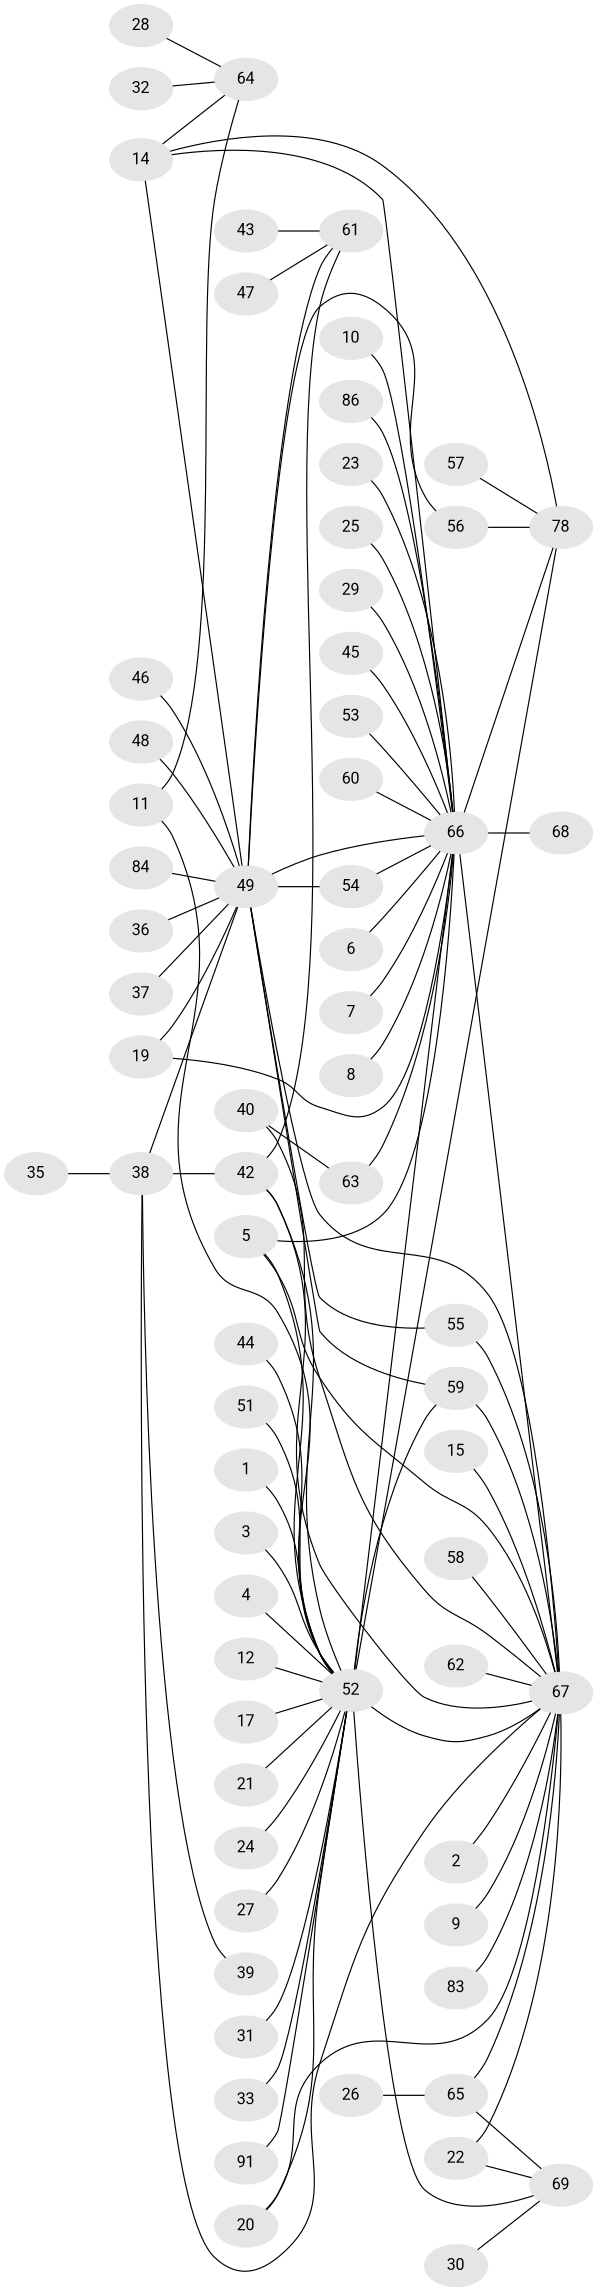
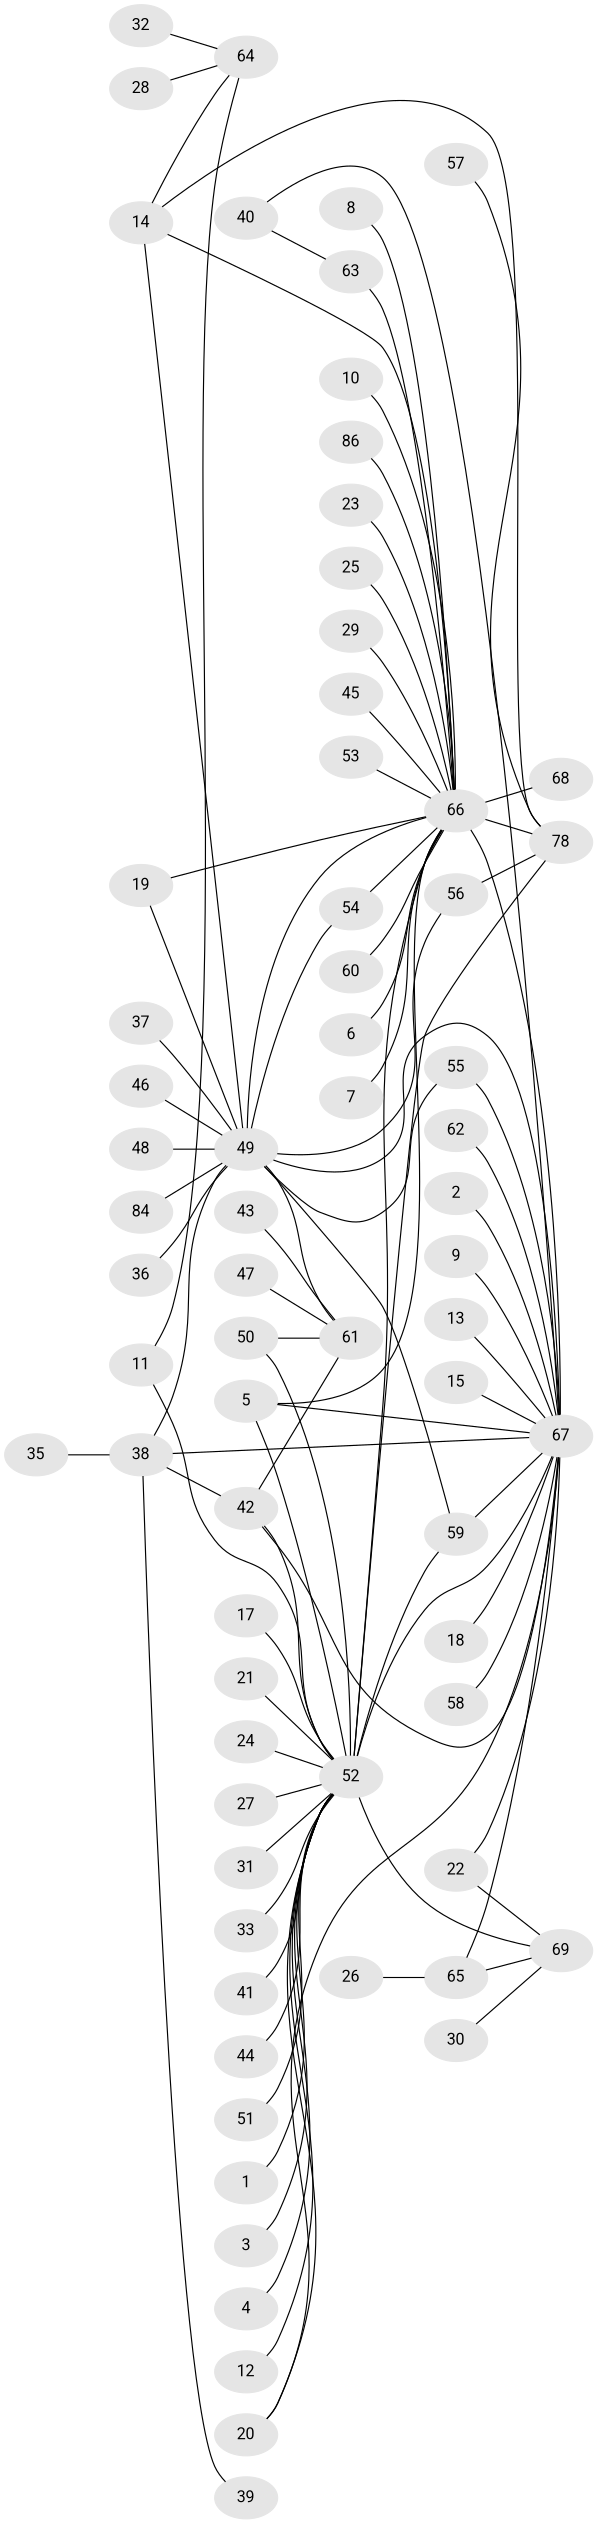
node "50": added
node "18": added
node "83": label "83" -> "13"
node "91": label "91" -> "41"
